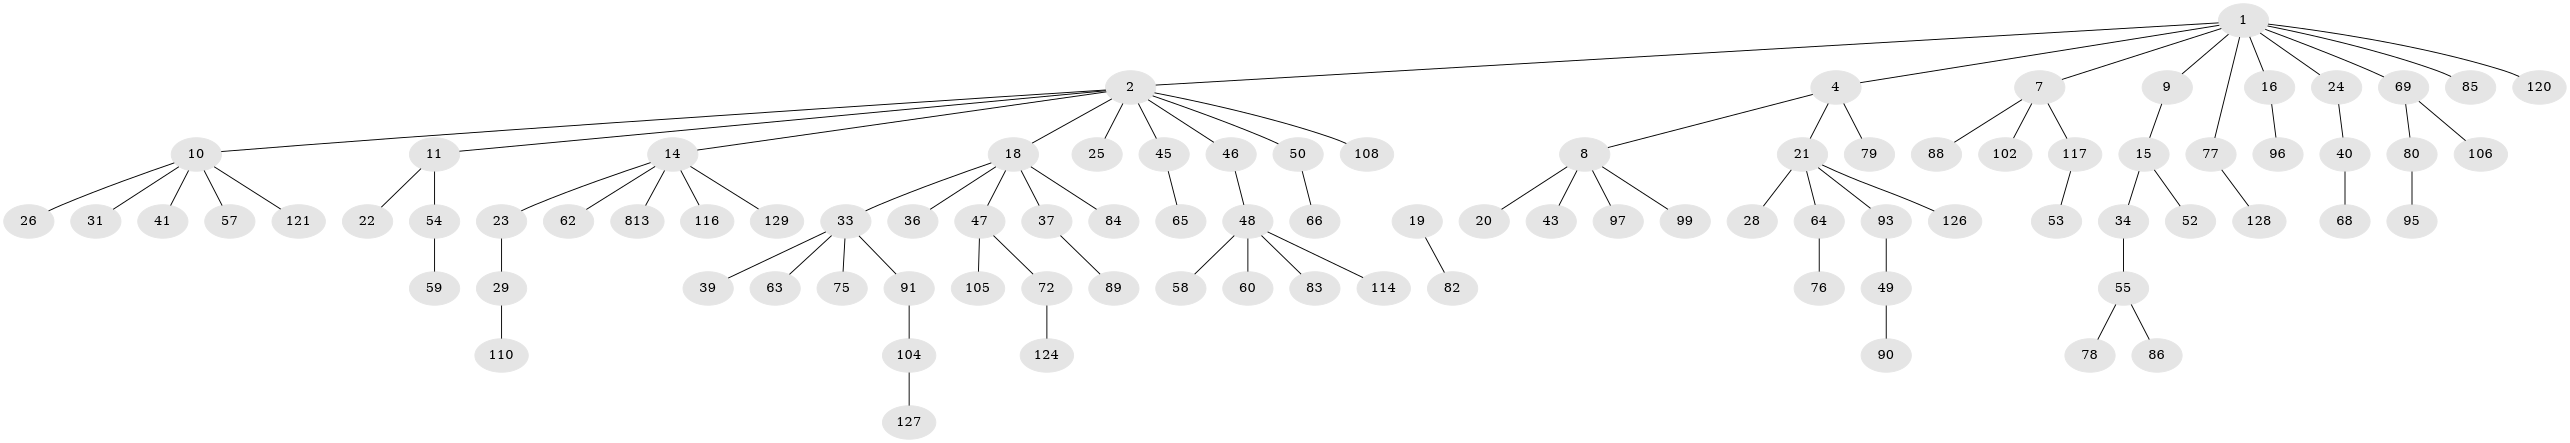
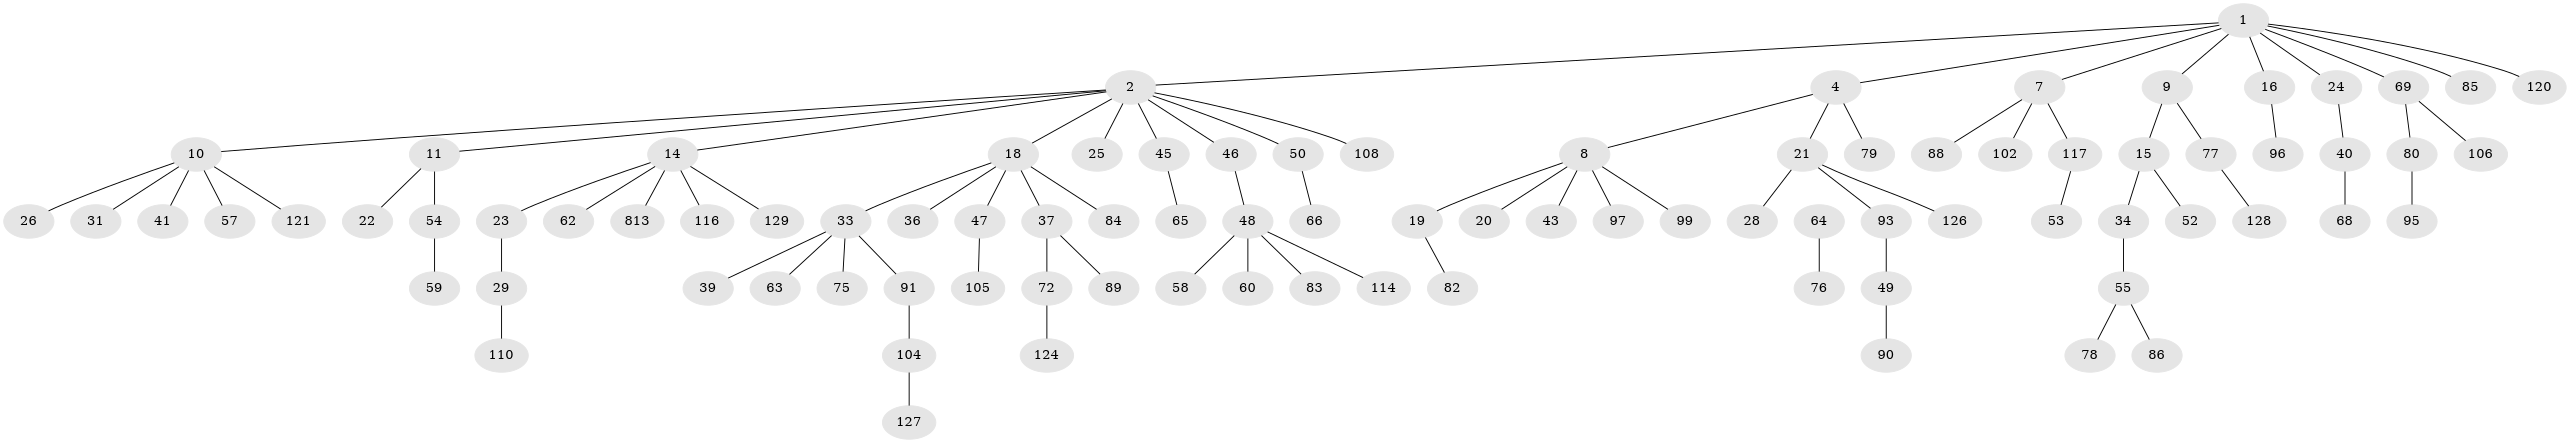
edge "1" -- "77": now "9" -- "77"
edge "8" -- "19": added
edge "21" -- "64": removed
edge "47" -- "72": now "37" -- "72"
